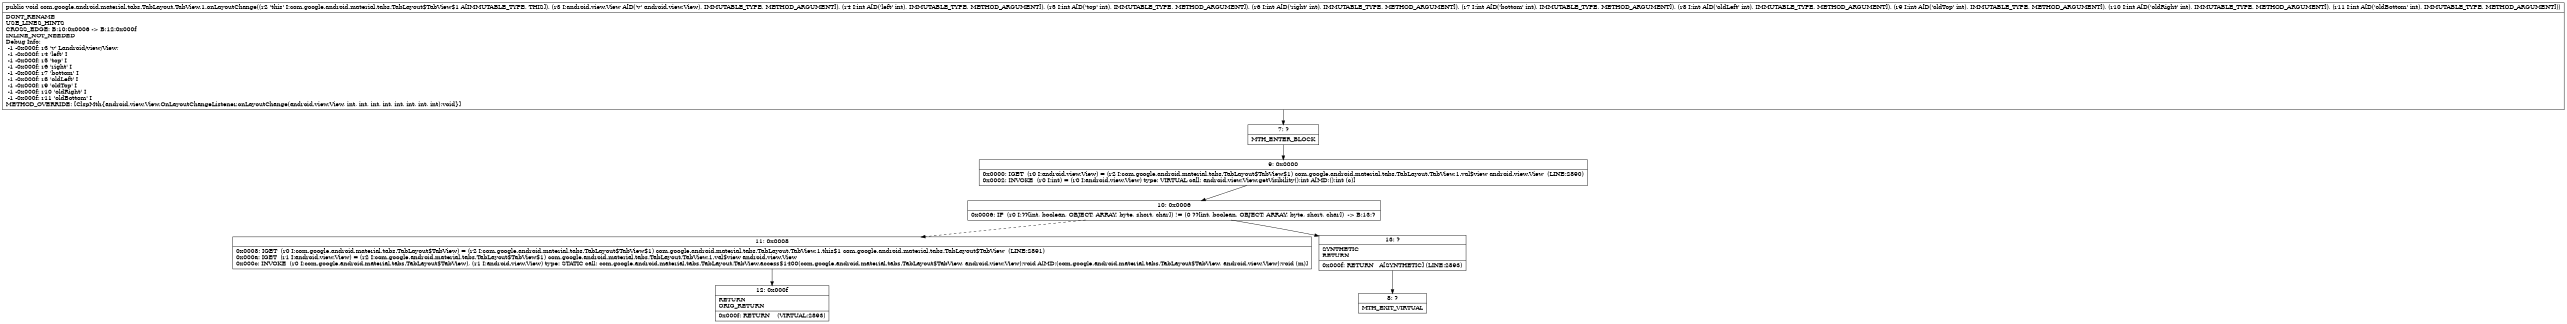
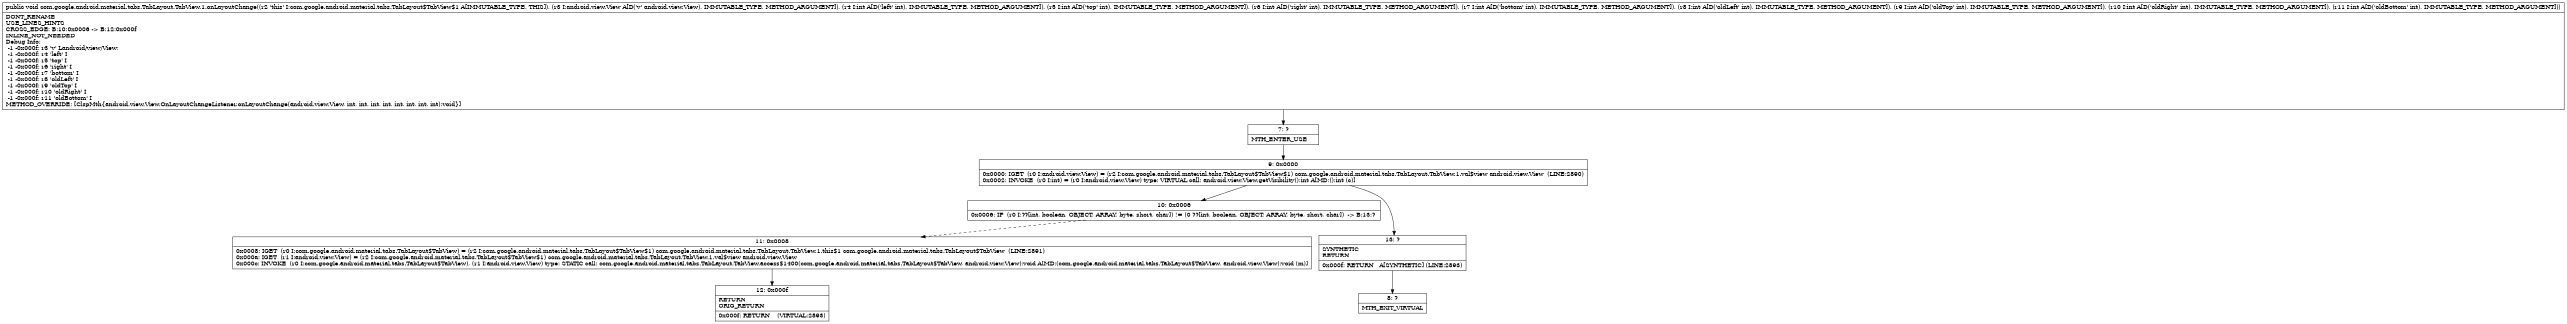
node "7: ?": text "MTH_ENTER_BLOCK" -> "MTH_ENTER_USE"
edge "10: 0x0006" -> "13: ?": now "9: 0x0000" -> "13: ?"
